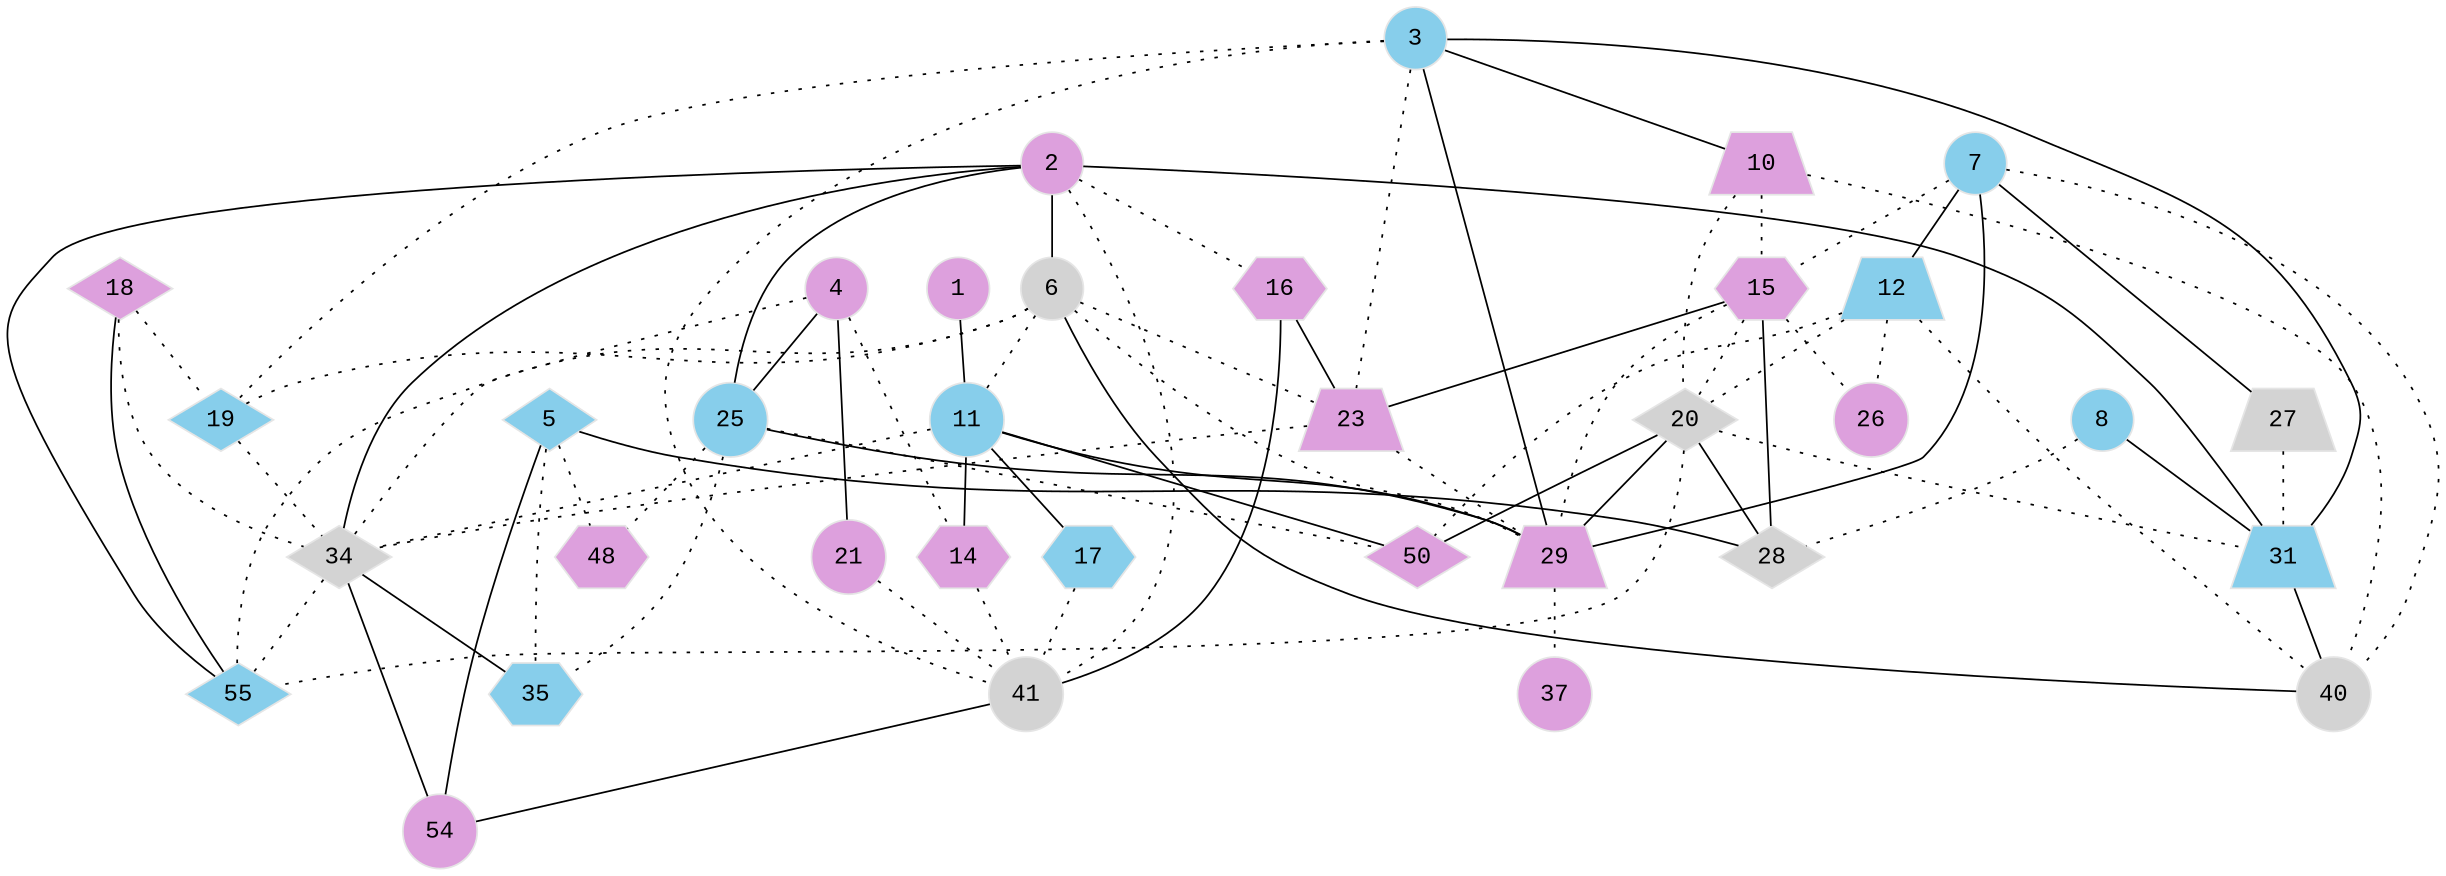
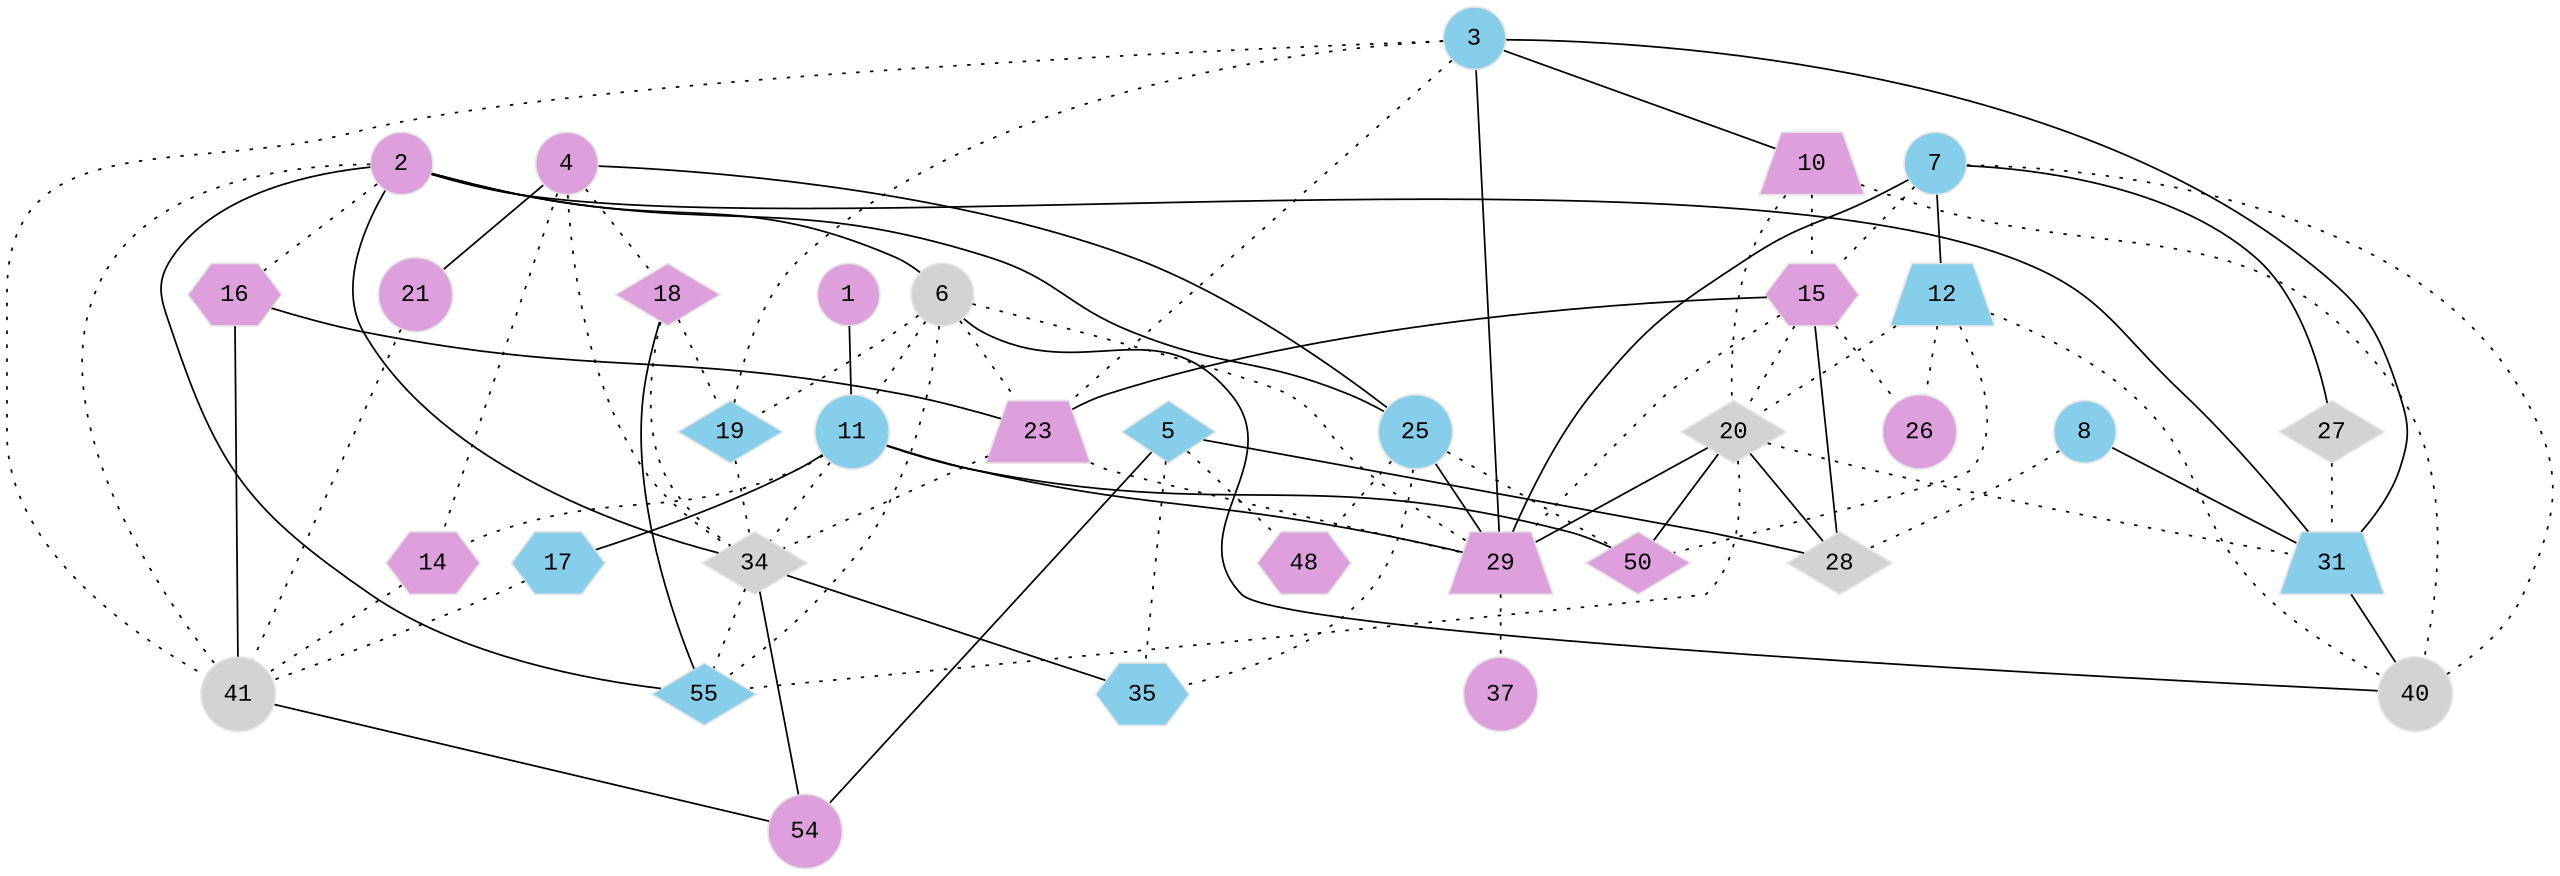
edge "4" -- "18": added
node "27": shape trapezium -> diamond
edge "11" -- "14": style solid -> dotted
